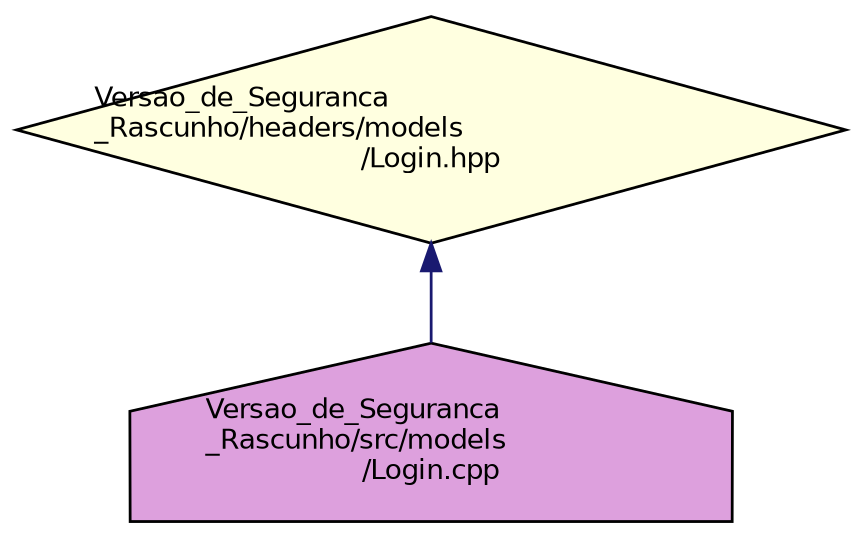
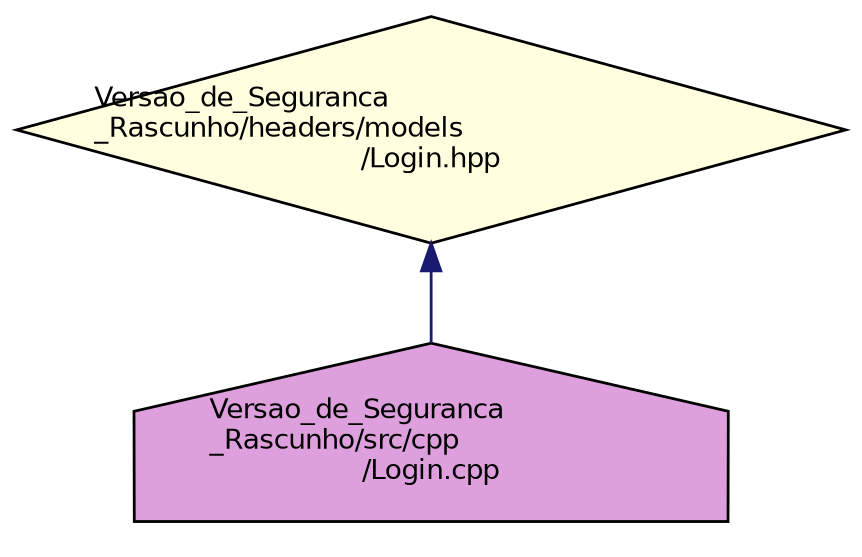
node "Versao_de_Seguranca _Rascunho/src/models /Login.cpp": label "Versao_de_Seguranca _Rascunho/src/models /Login.cpp" -> "Versao_de_Seguranca _Rascunho/src/cpp /Login.cpp"
